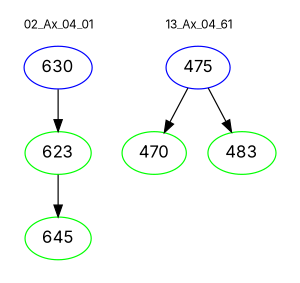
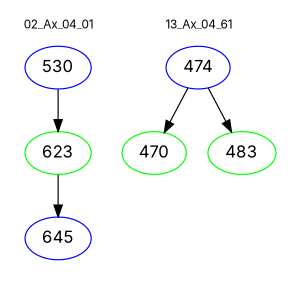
node "630": label "630" -> "530"
node "475": label "475" -> "474"
node "645": color green -> blue
